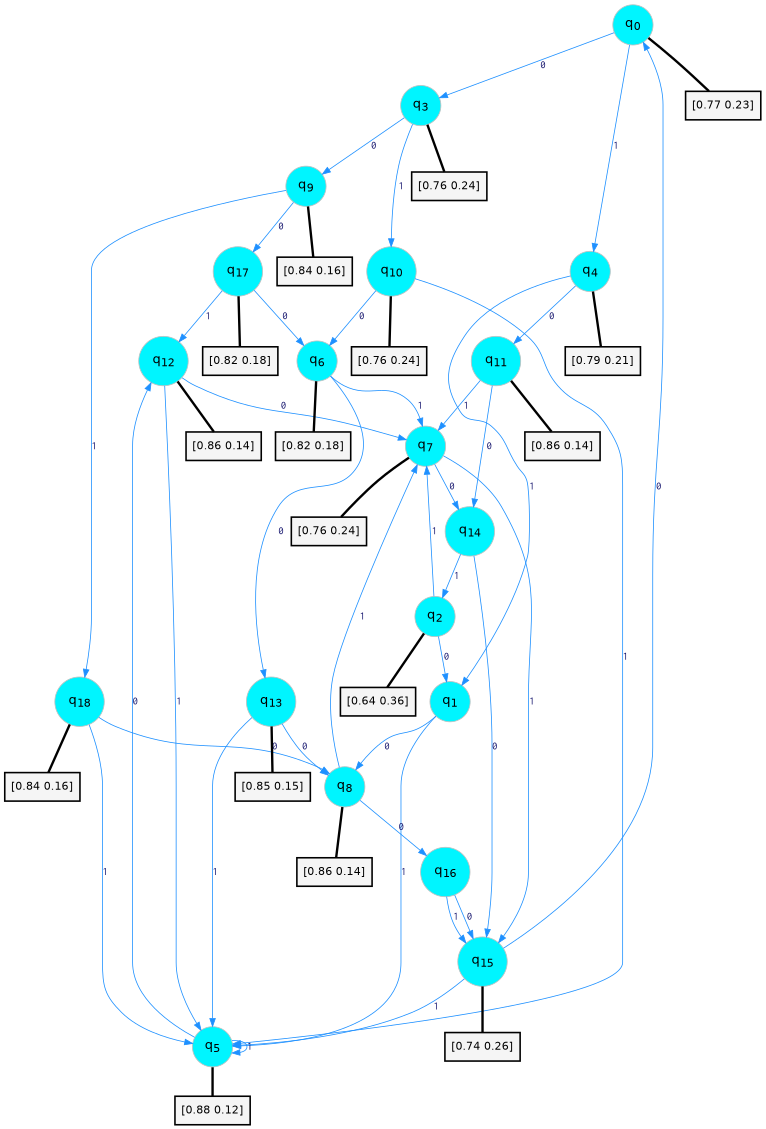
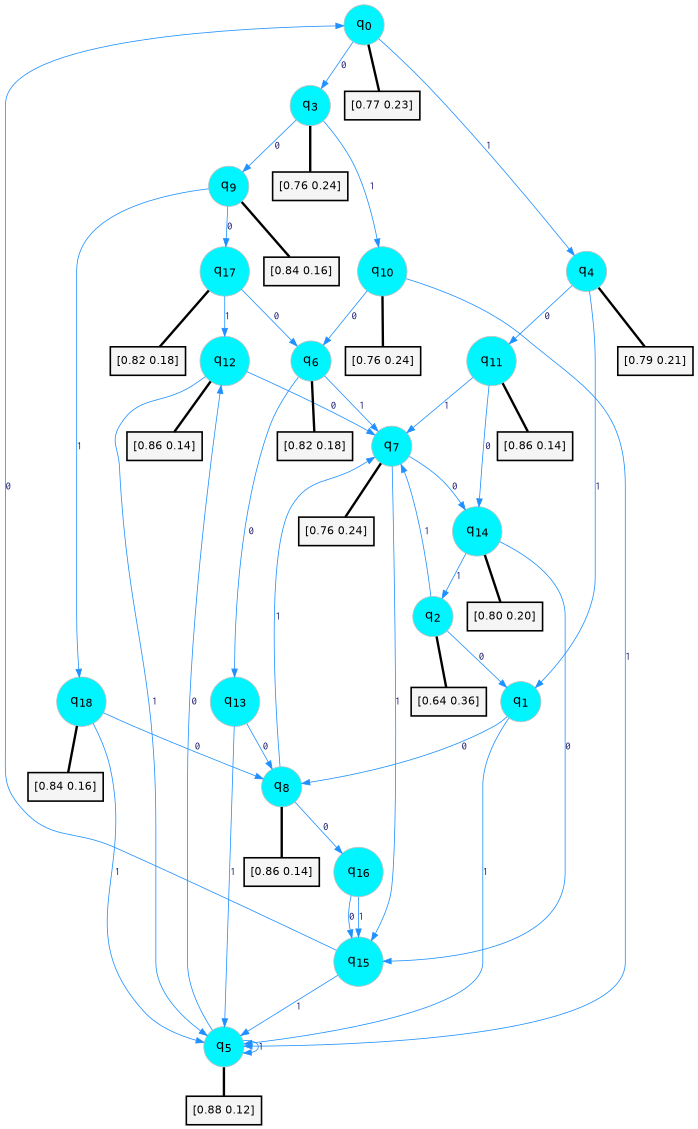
node "[0.80 0.20]": added
node "[0.85 0.15]": removed
node "[0.74 0.26]": removed
